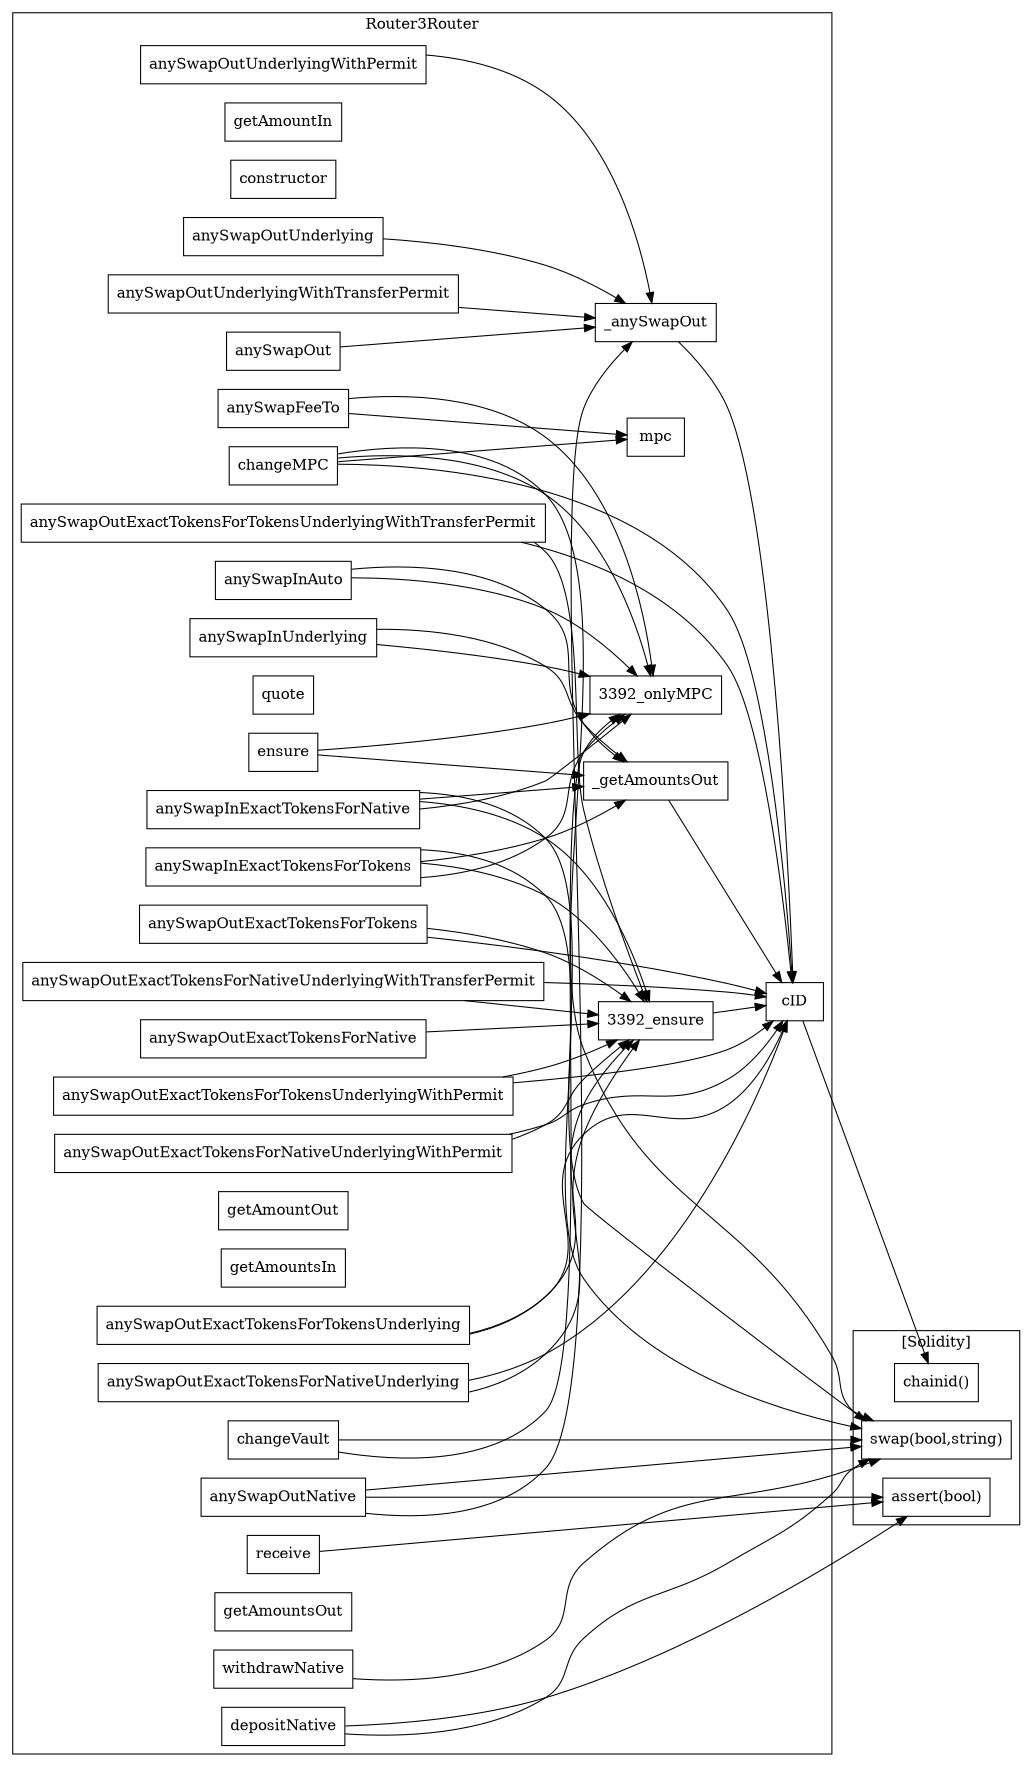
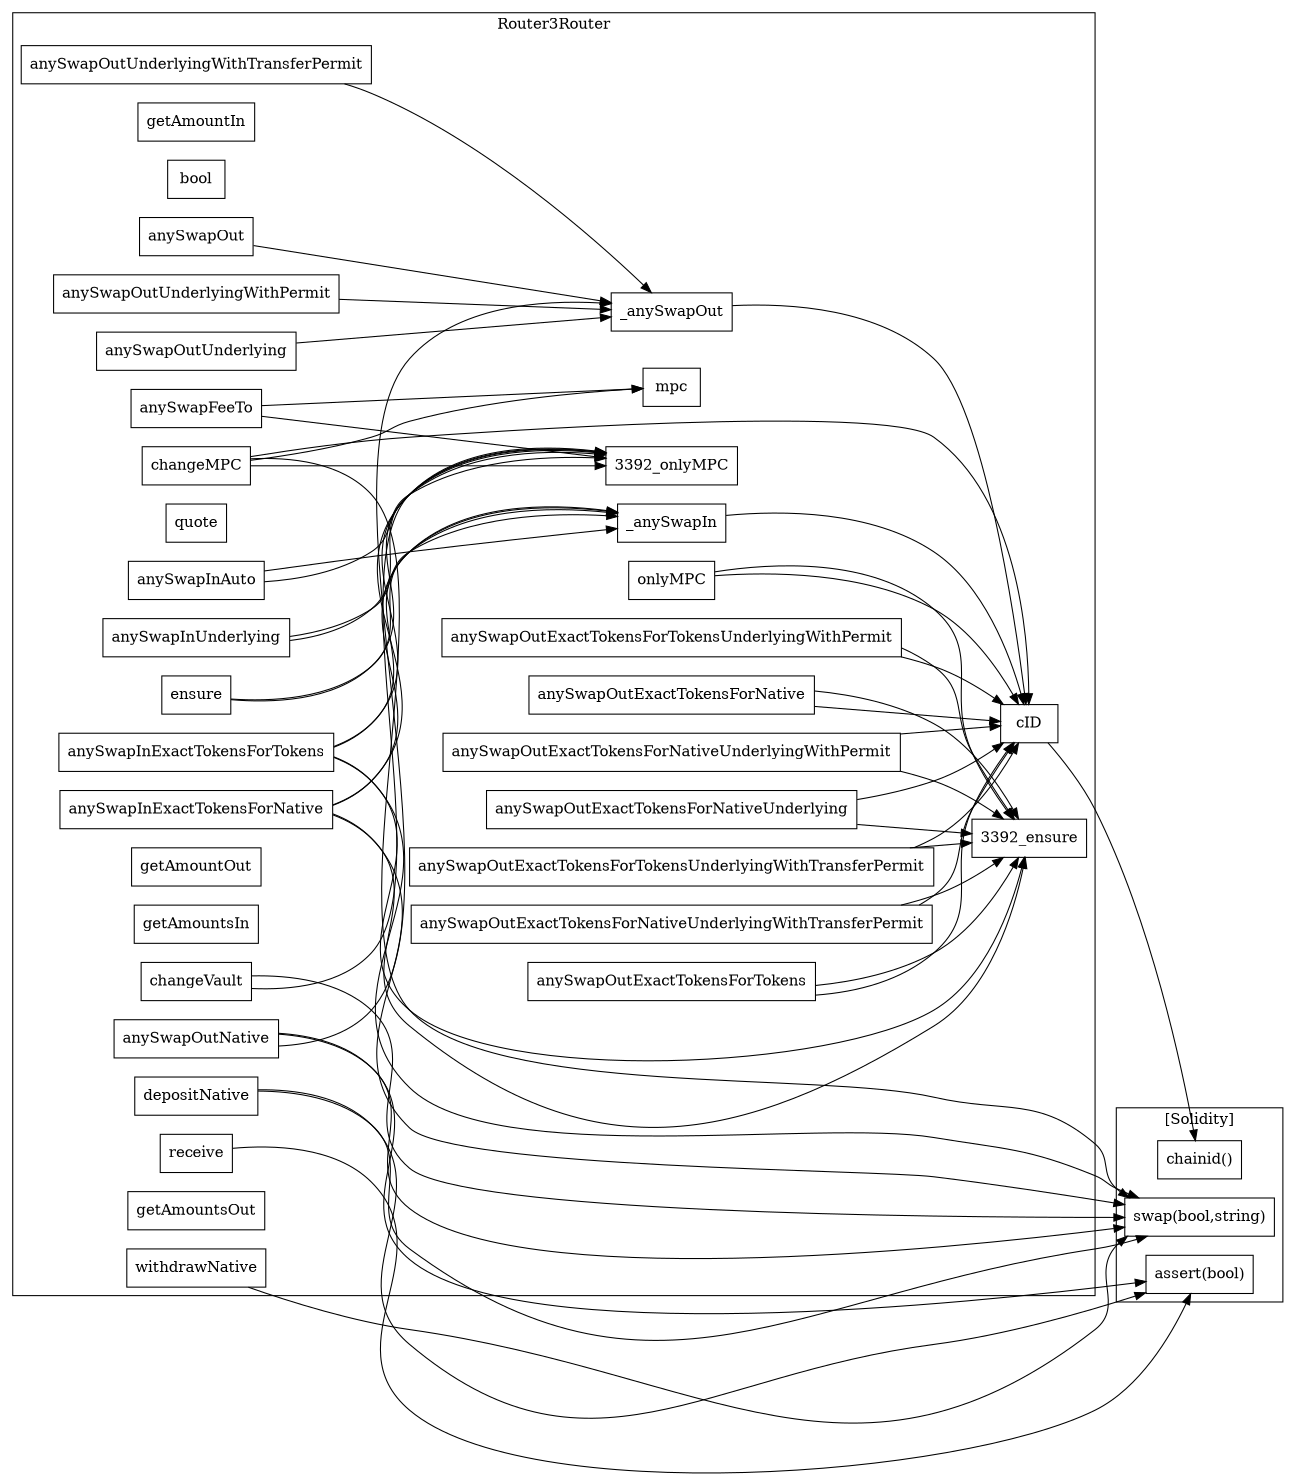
node "constructor": label "constructor" -> "bool"
node "_getAmountsOut": label "_getAmountsOut" -> "_anySwapIn"
edge "3392_ensure" -> "cID": now "anySwapOutExactTokensForNative" -> "cID"
node "anySwapOutExactTokensForTokensUnderlying": label "anySwapOutExactTokensForTokensUnderlying" -> "onlyMPC"
